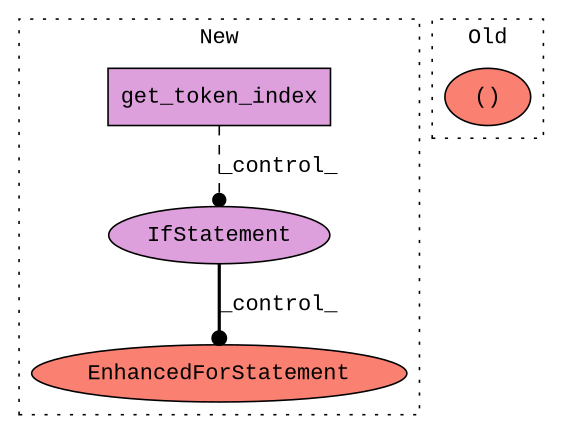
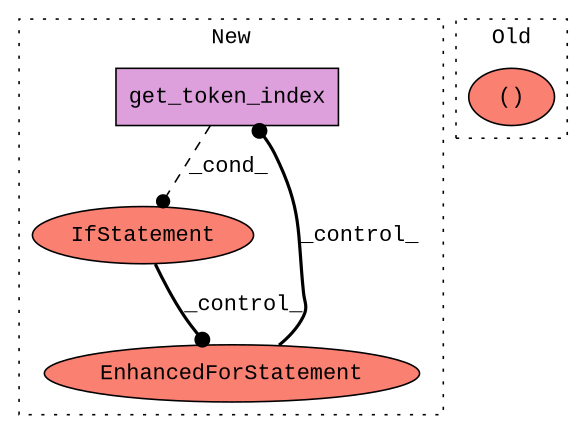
edge "get_token_index" -> "IfStatement": label "_control_" -> "_cond_"
node "IfStatement": fillcolor plum -> salmon
edge "EnhancedForStatement" -> "get_token_index": added, label "_control_"
